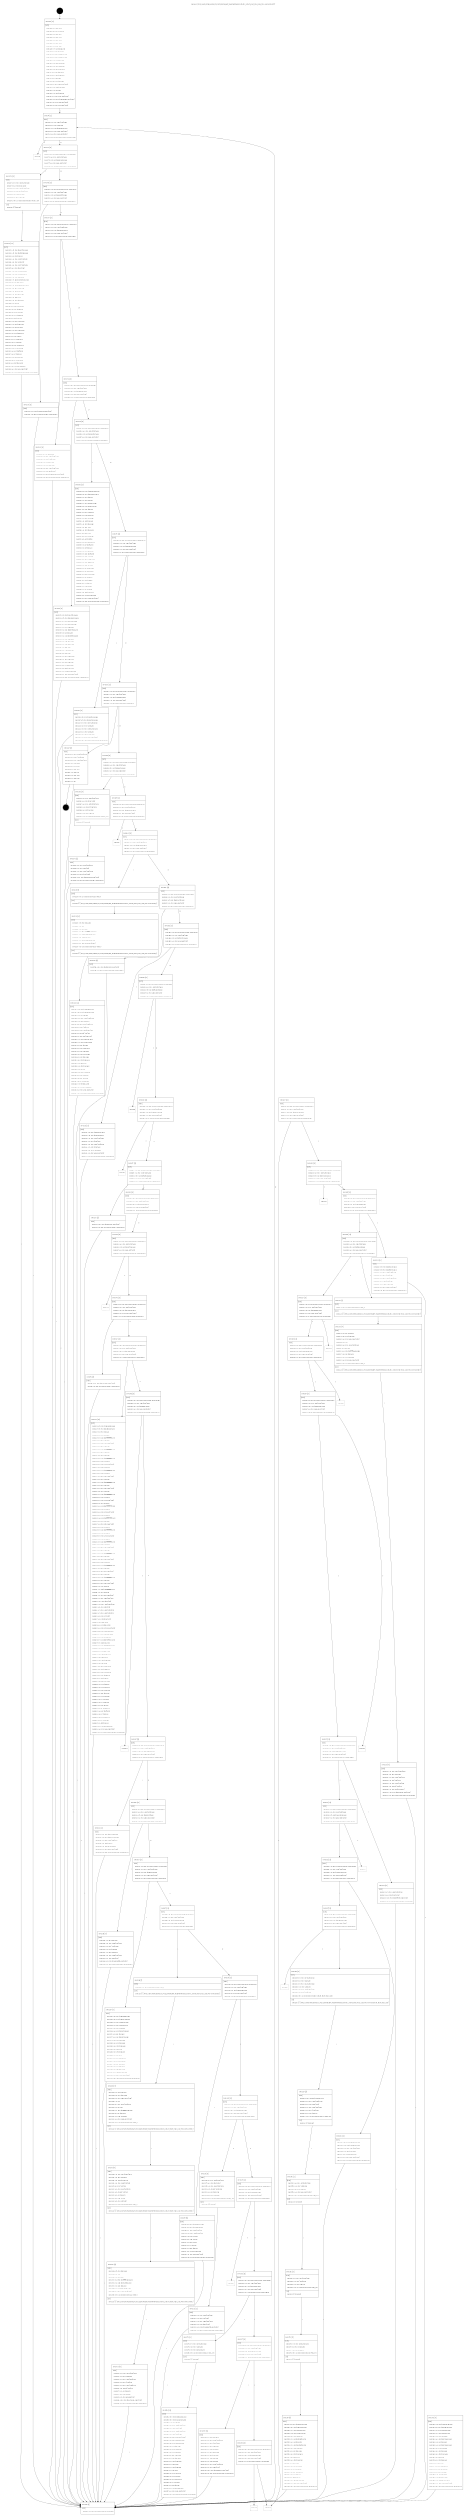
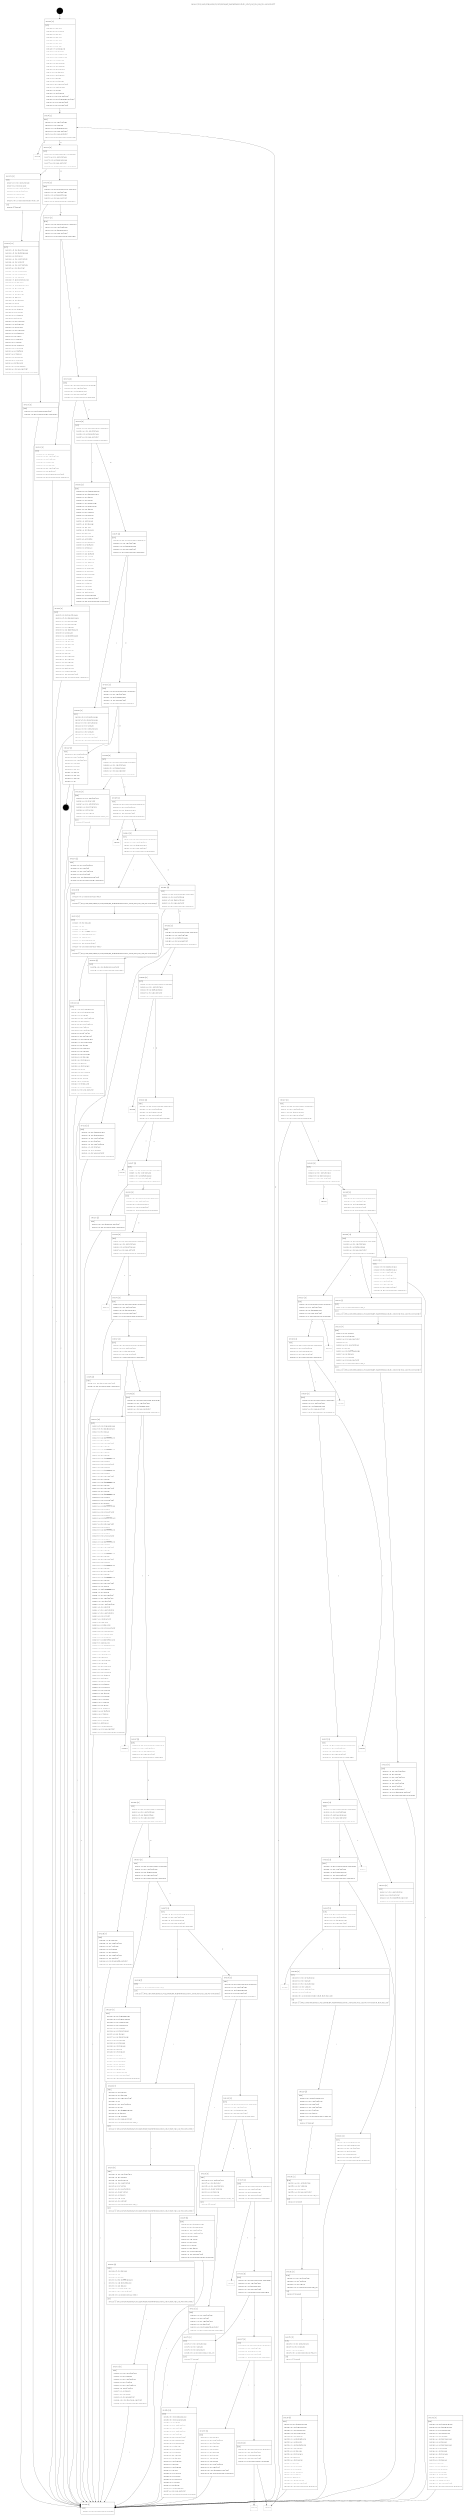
node "0x401dc1 [30]": removed
